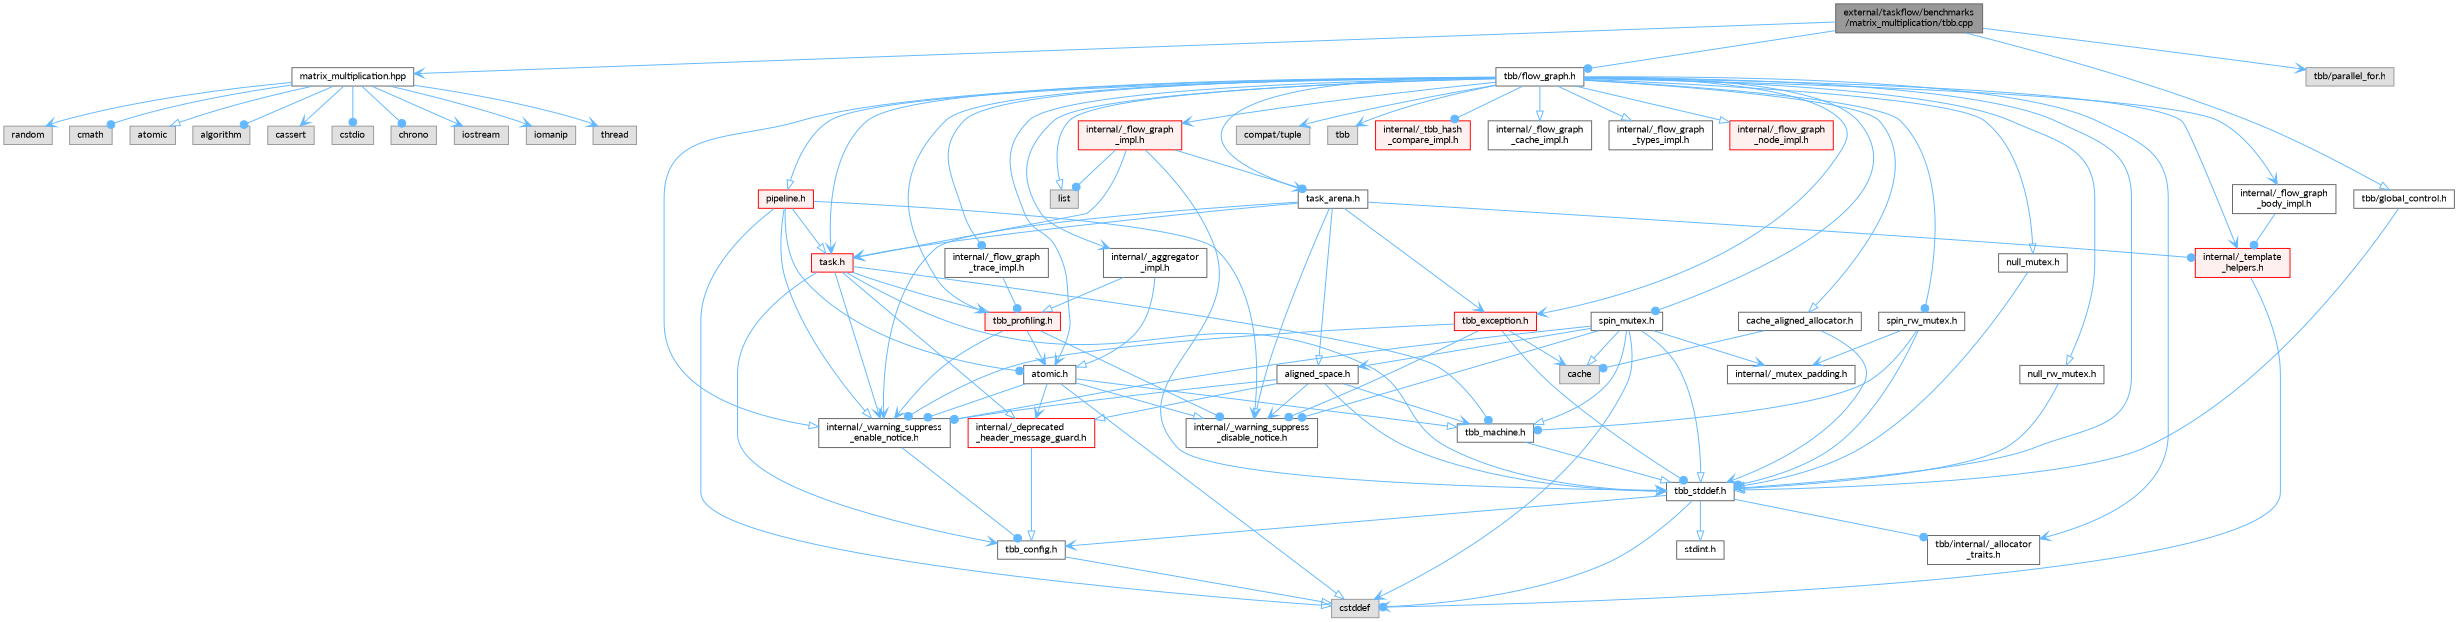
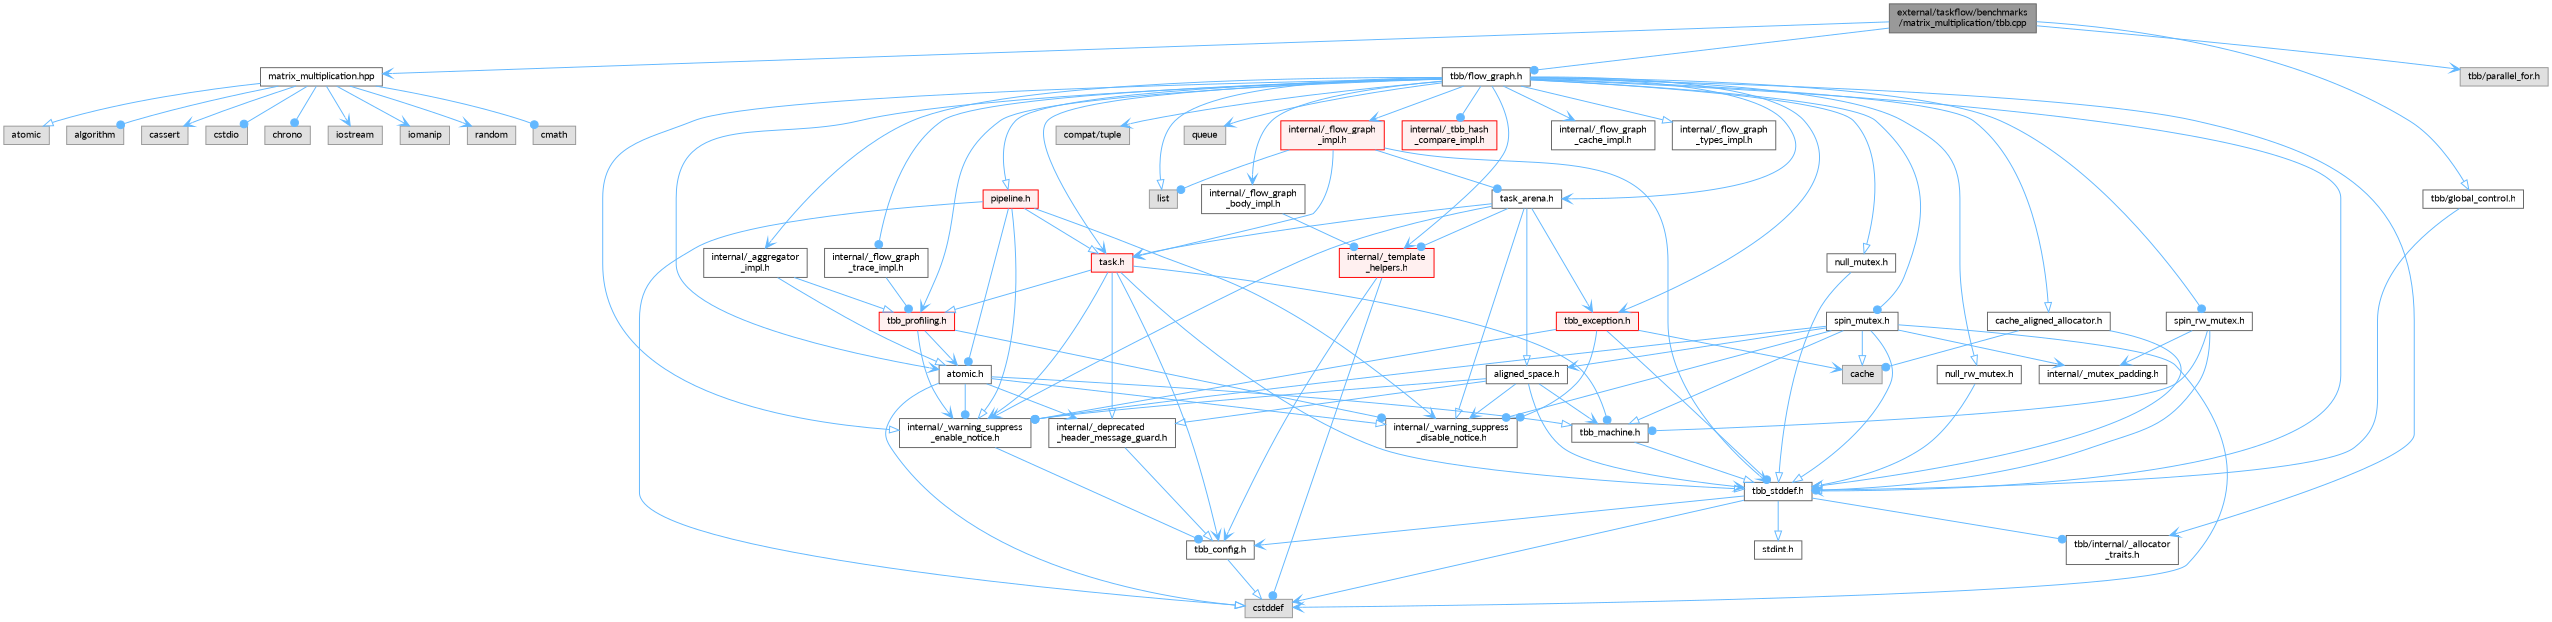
edge "tbb/flow_graph.h" -> "internal/_flow_graph _cache_impl.h": arrowhead onormal -> vee
node "thread": removed
node "tbb": label "tbb" -> "queue"
node "internal/_flow_graph _node_impl.h": removed
edge "internal/_template _helpers.h" -> "tbb_config.h": added
node "internal/_deprecated _header_message_guard.h": color red -> grey40
